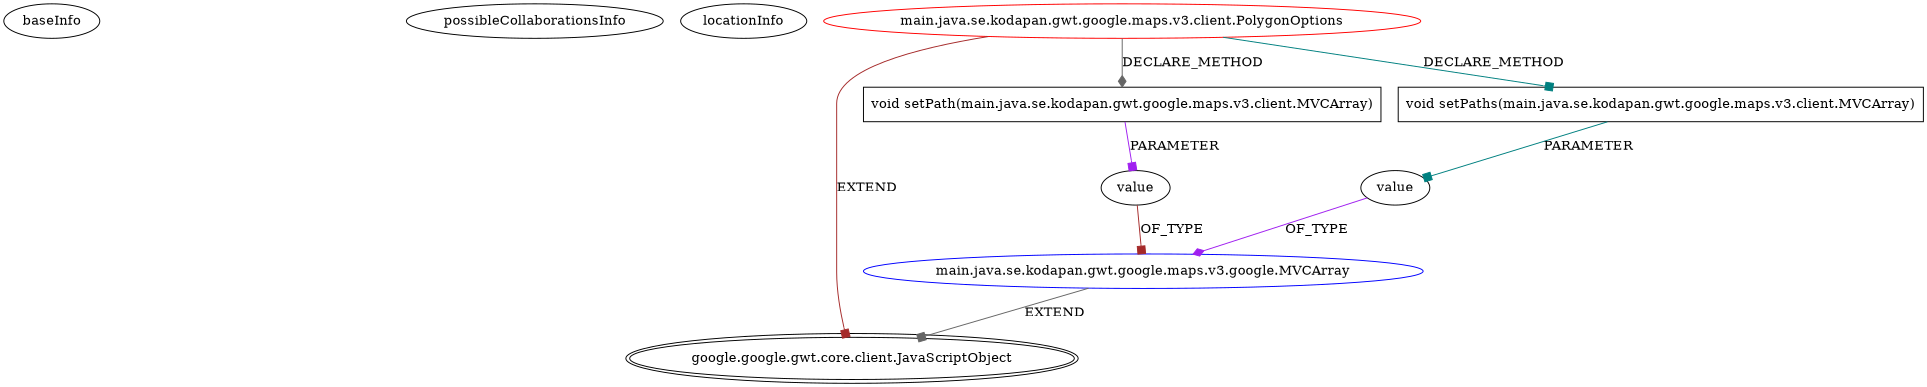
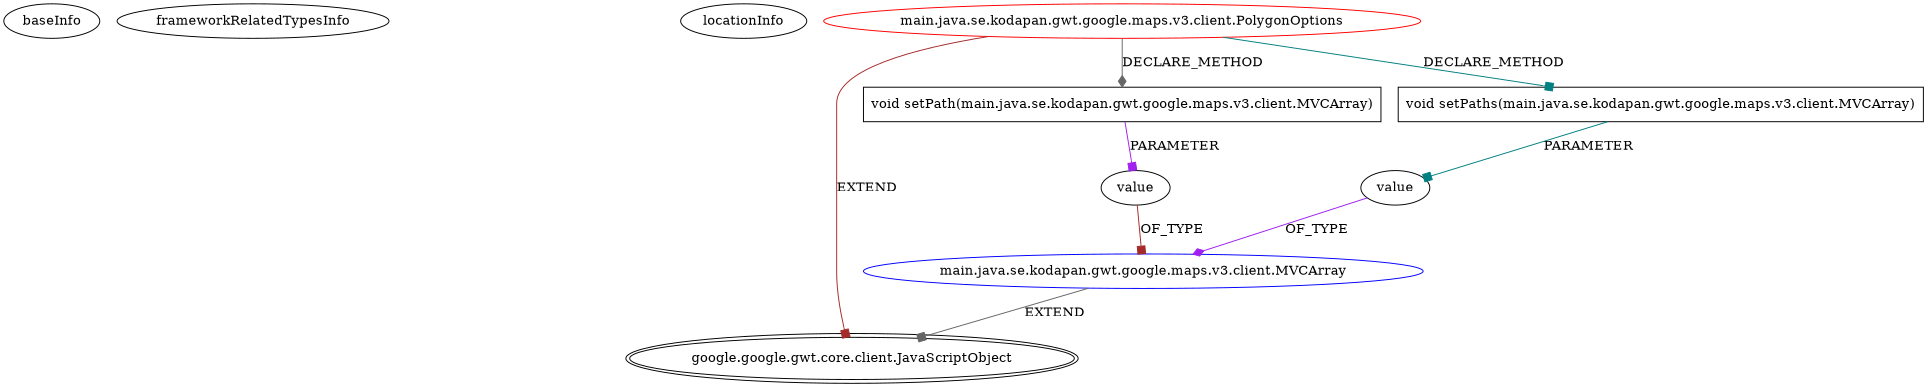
node "frameworkRelatedTypesInfo": added
node "possibleCollaborationsInfo": removed
node "main.java.se.kodapan.gwt.google.maps.v3.google.MVCArray": label "main.java.se.kodapan.gwt.google.maps.v3.google.MVCArray" -> "main.java.se.kodapan.gwt.google.maps.v3.client.MVCArray"
